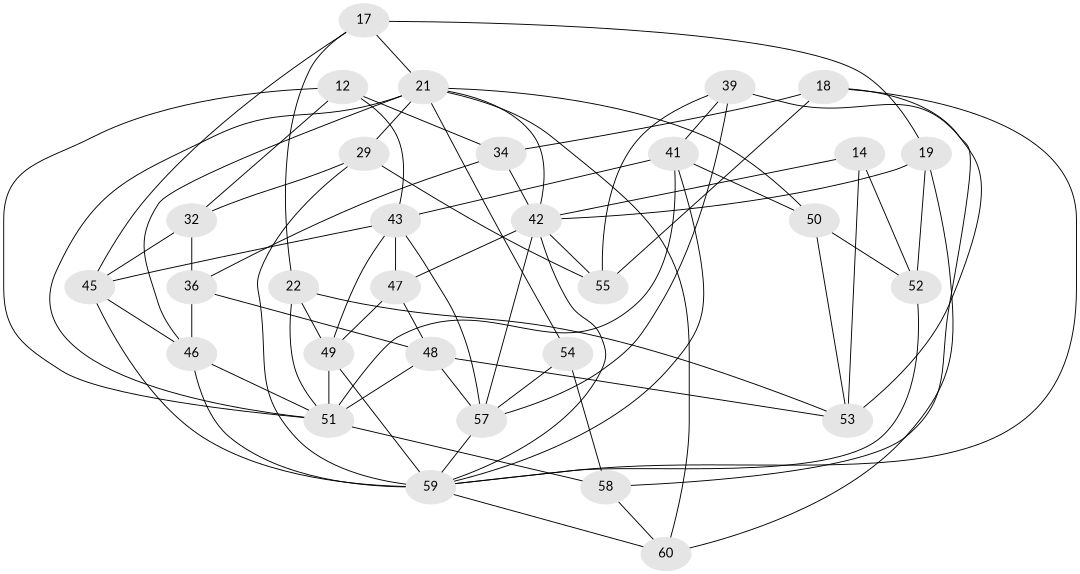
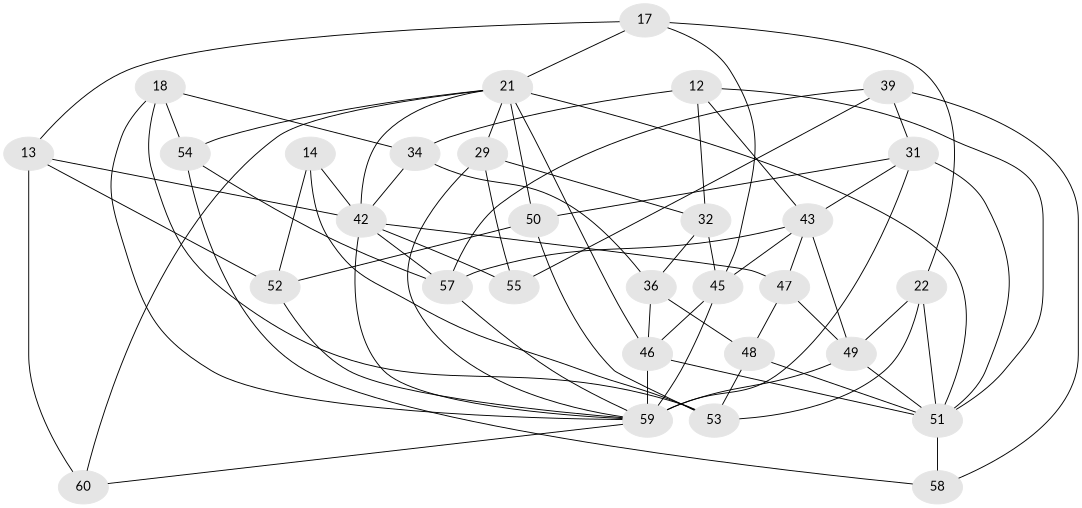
node "41": label "41" -> "31"
node "19": label "19" -> "13"
edge "18" -- "55": now "18" -- "54"
edge "48" -- "57": removed
edge "58" -- "60": removed
